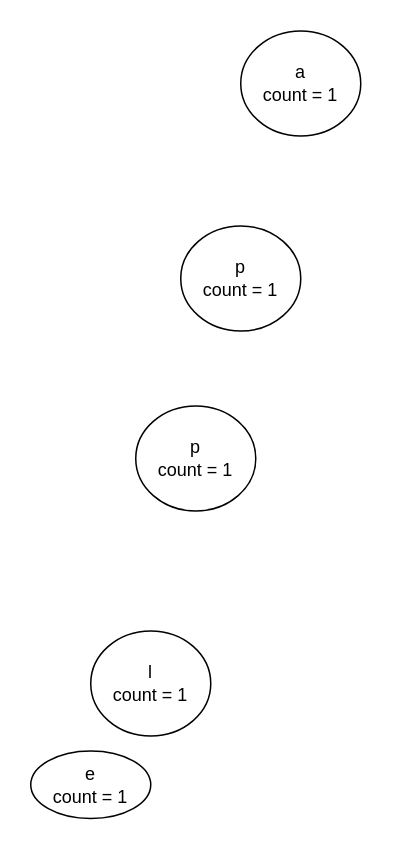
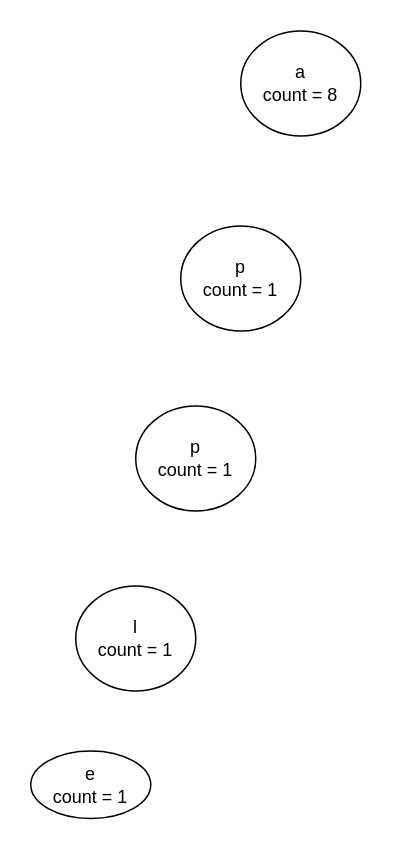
node "a count = 1": label "a count = 1" -> "a count = 8"
node "l count = 1": moved (151, 683) -> (136, 638)
